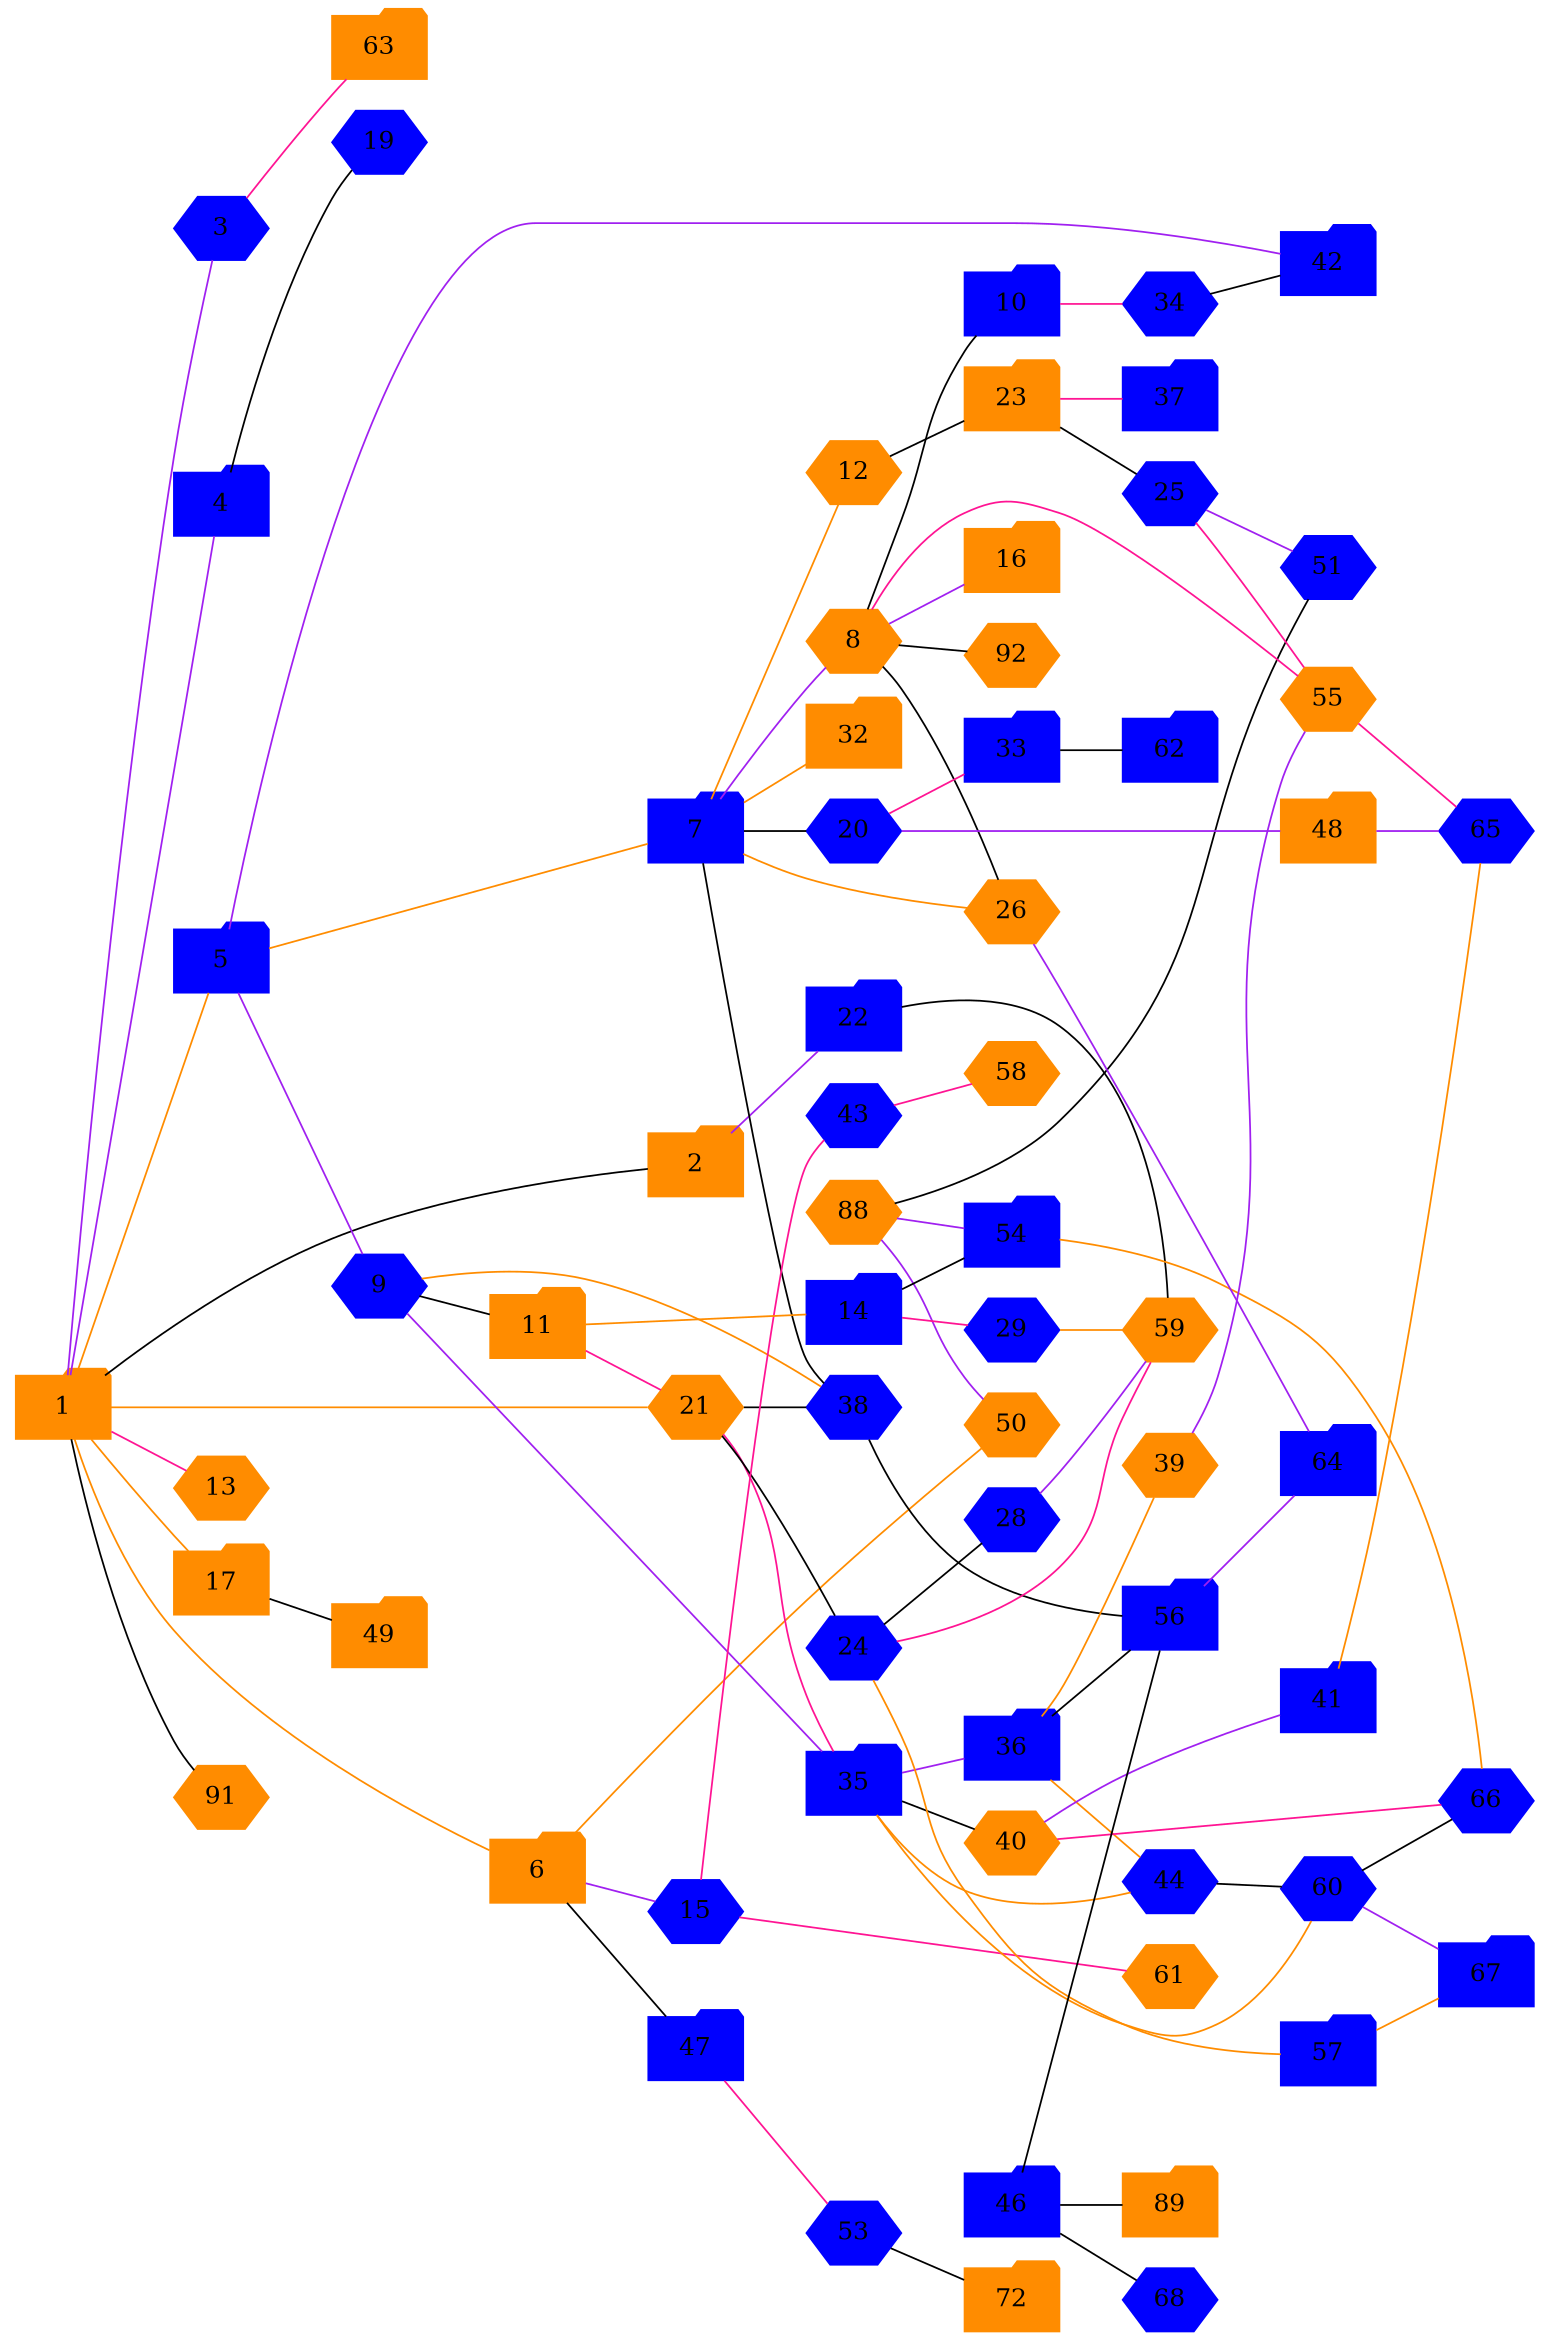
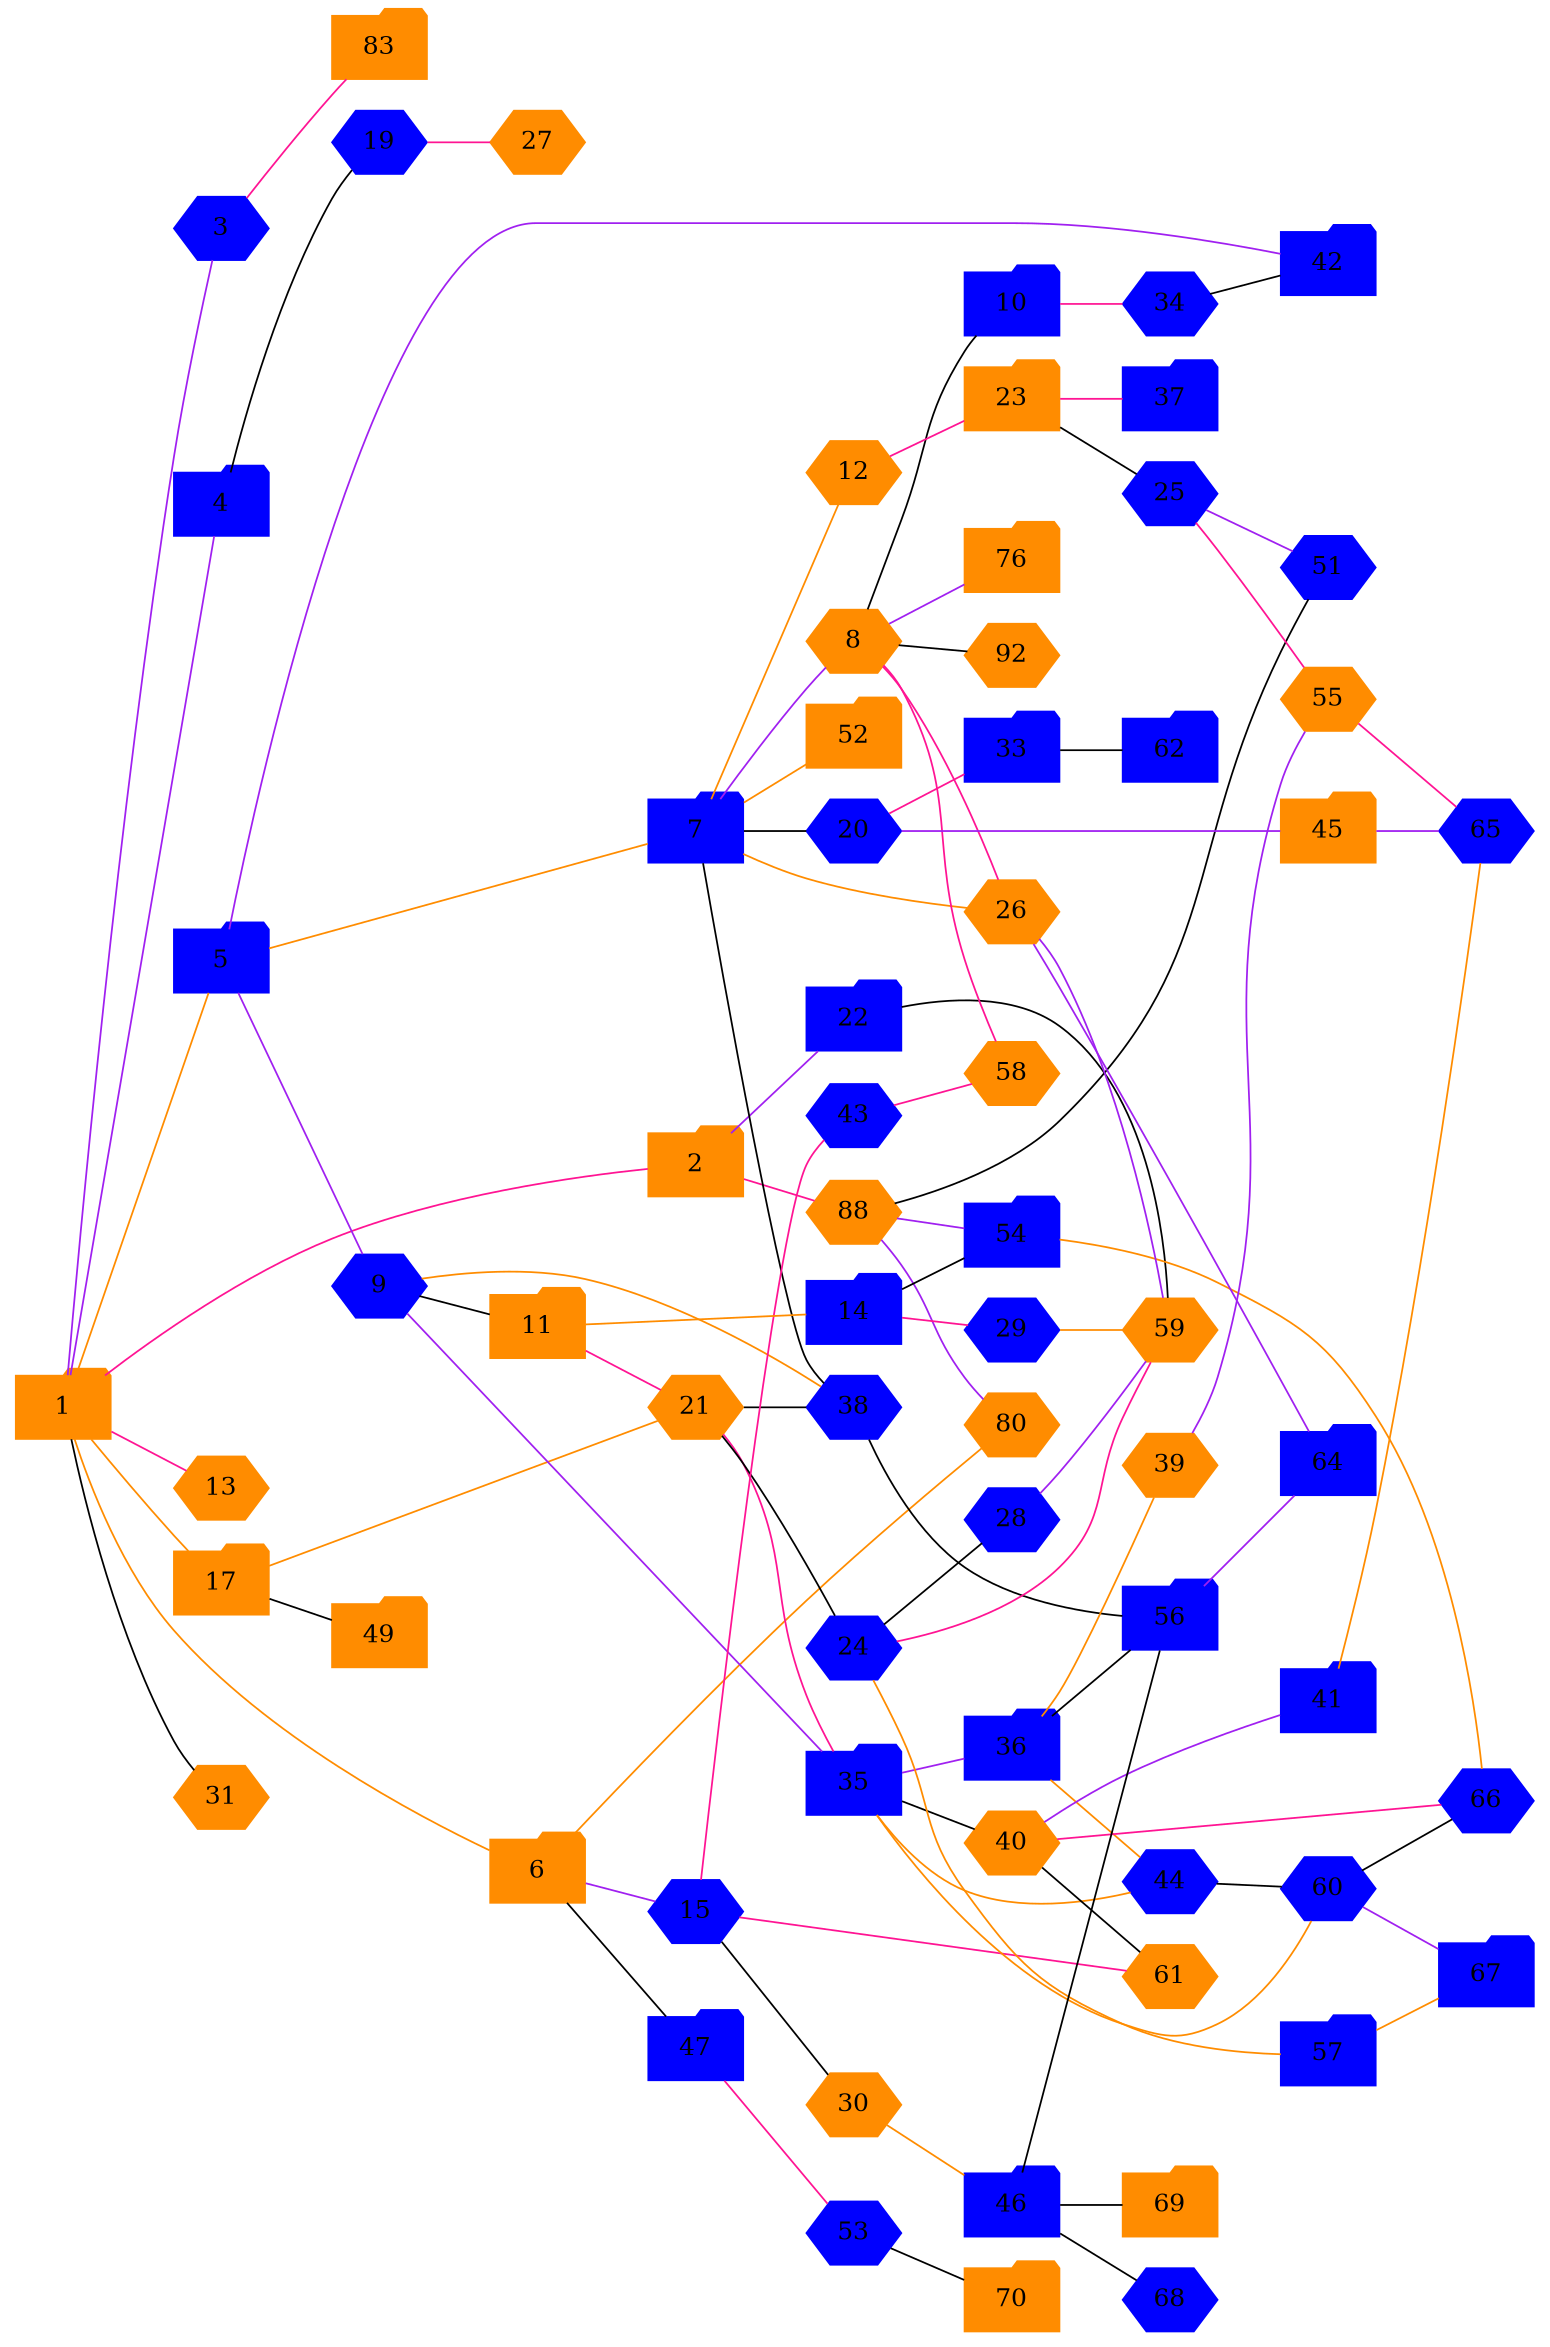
node "63": label "63" -> "83"
node "27": added
edge "23" -- "12": color black -> deeppink
edge "8" -- "55": now "8" -- "58"
node "16": label "16" -> "76"
node "32": label "32" -> "52"
edge "8" -- "26": color black -> deeppink
node "48": label "48" -> "45"
edge "26" -- "59": added
edge "2" -- "88": added
edge "2" -- "1": color black -> deeppink
edge "1" -- "21": now "17" -- "21"
node "50": label "50" -> "80"
node "91": label "91" -> "31"
edge "40" -- "61": added
node "30": added
node "89": label "89" -> "69"
node "72": label "72" -> "70"
